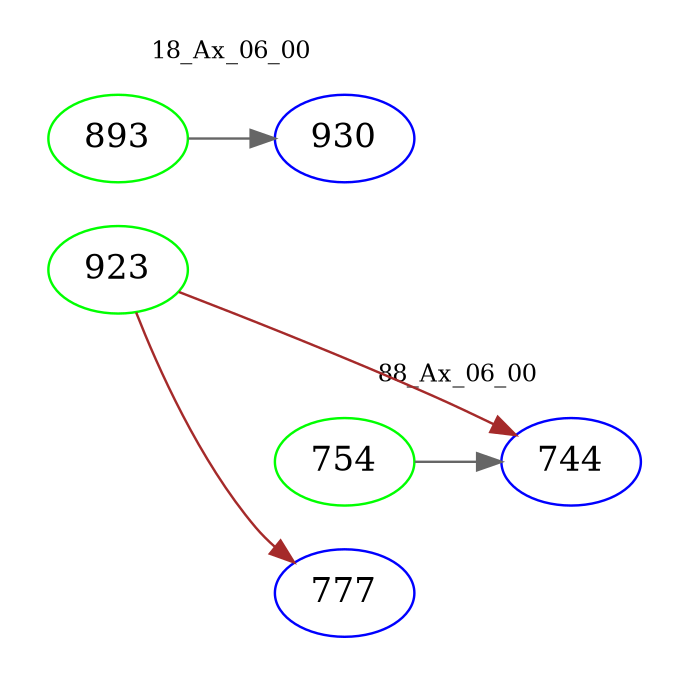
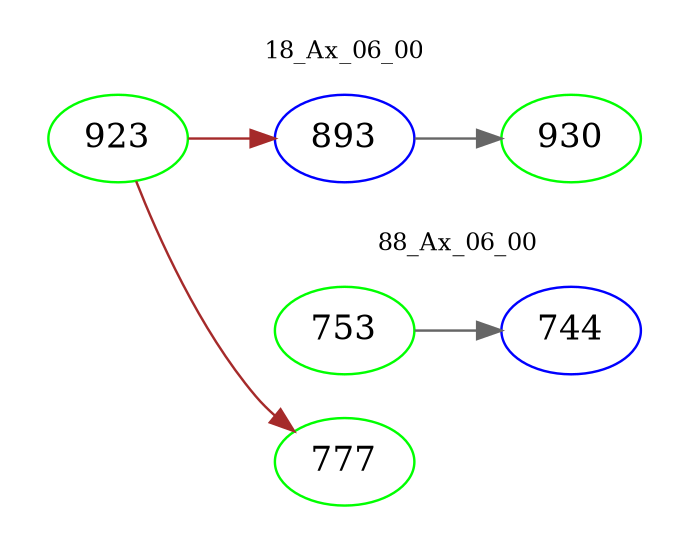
node "893": color green -> blue
node "930": color blue -> green
edge "923" -> "744": now "923" -> "893"
node "754": label "754" -> "753"
node "777": color blue -> green
